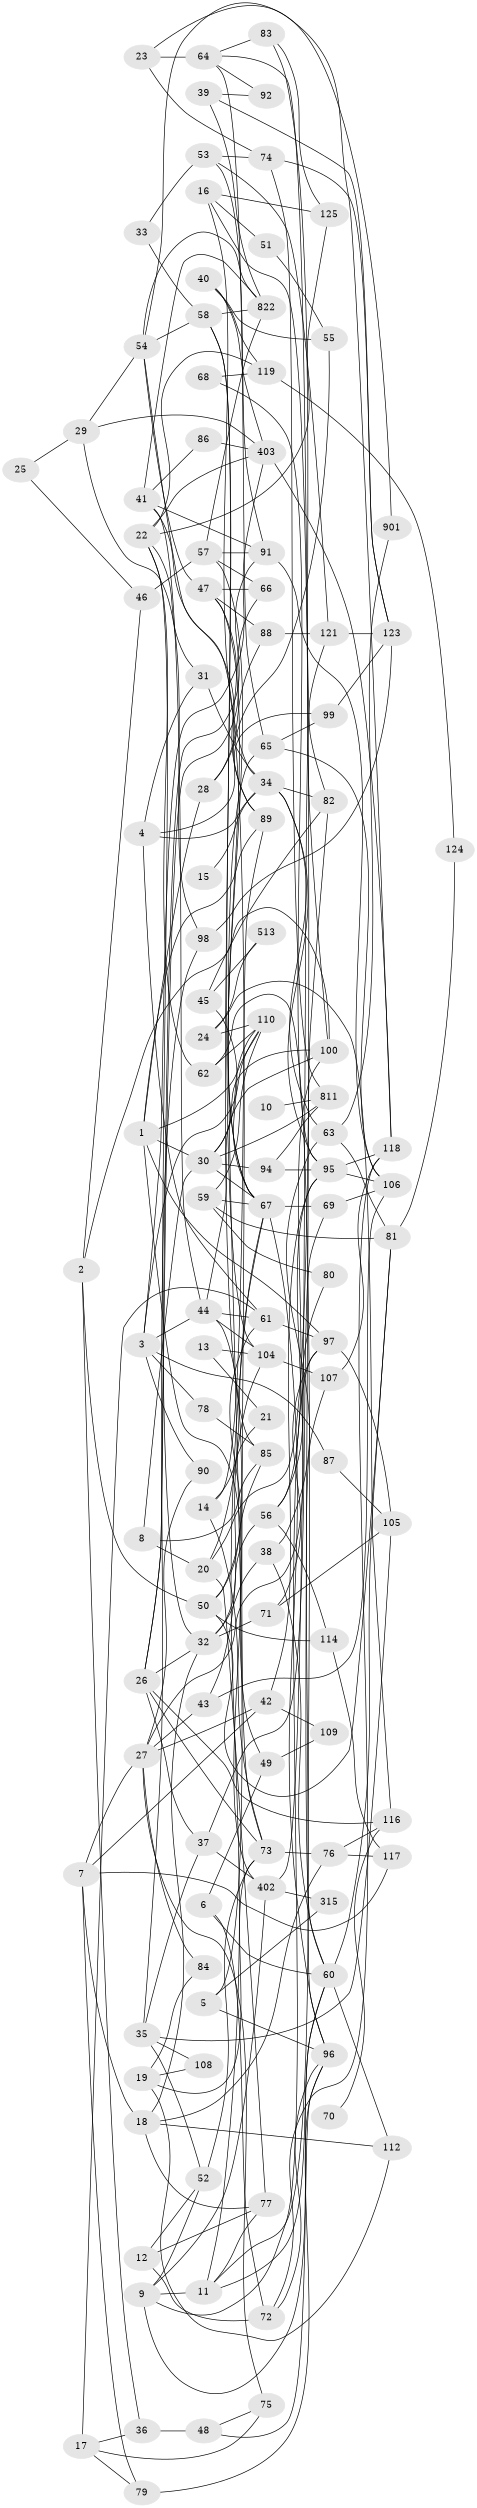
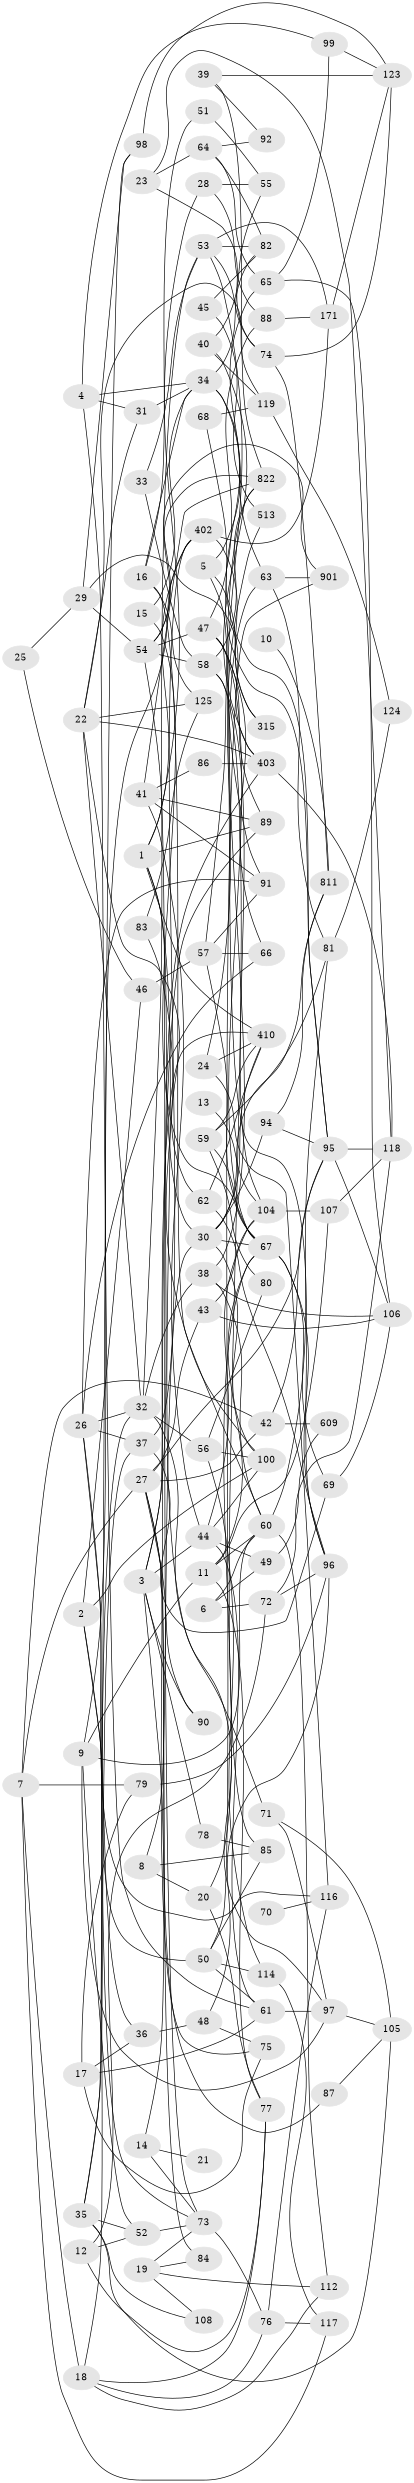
edge "83" -- "64": removed
node "121": label "121" -> "171"
edge "53" -- "32": added
edge "91" -- "106": now "38" -- "106"
node "110": label "110" -> "410"
edge "45" -- "67": now "15" -- "67"
edge "82" -- "20": now "82" -- "53"
edge "13" -- "21": removed
edge "81" -- "50": now "901" -- "50"
node "109": label "109" -> "609"
